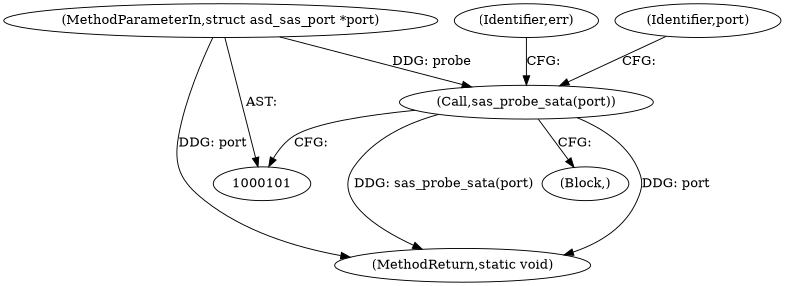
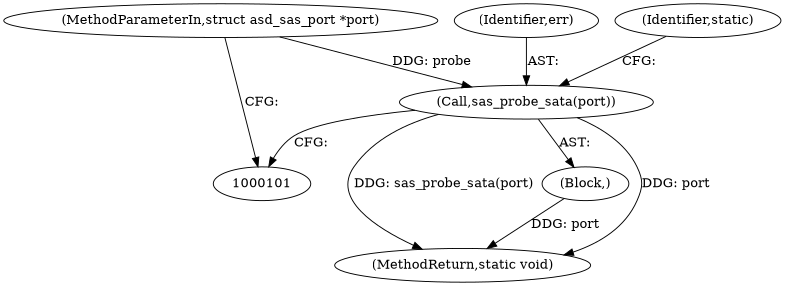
node "(Identifier,port)": label "(Identifier,port)" -> "(Identifier,static)"
edge "(Identifier,err)" -> "(Call,sas_probe_sata(port))": label "CFG: " -> "AST: "
edge "(MethodParameterIn,struct asd_sas_port *port)" -> "1000101": label "AST: " -> "CFG: "
edge "(Call,sas_probe_sata(port))" -> "(Block,)": label "CFG: " -> "AST: "
edge "(MethodParameterIn,struct asd_sas_port *port)" -> "(MethodReturn,static void)": now "(Block,)" -> "(MethodReturn,static void)"
